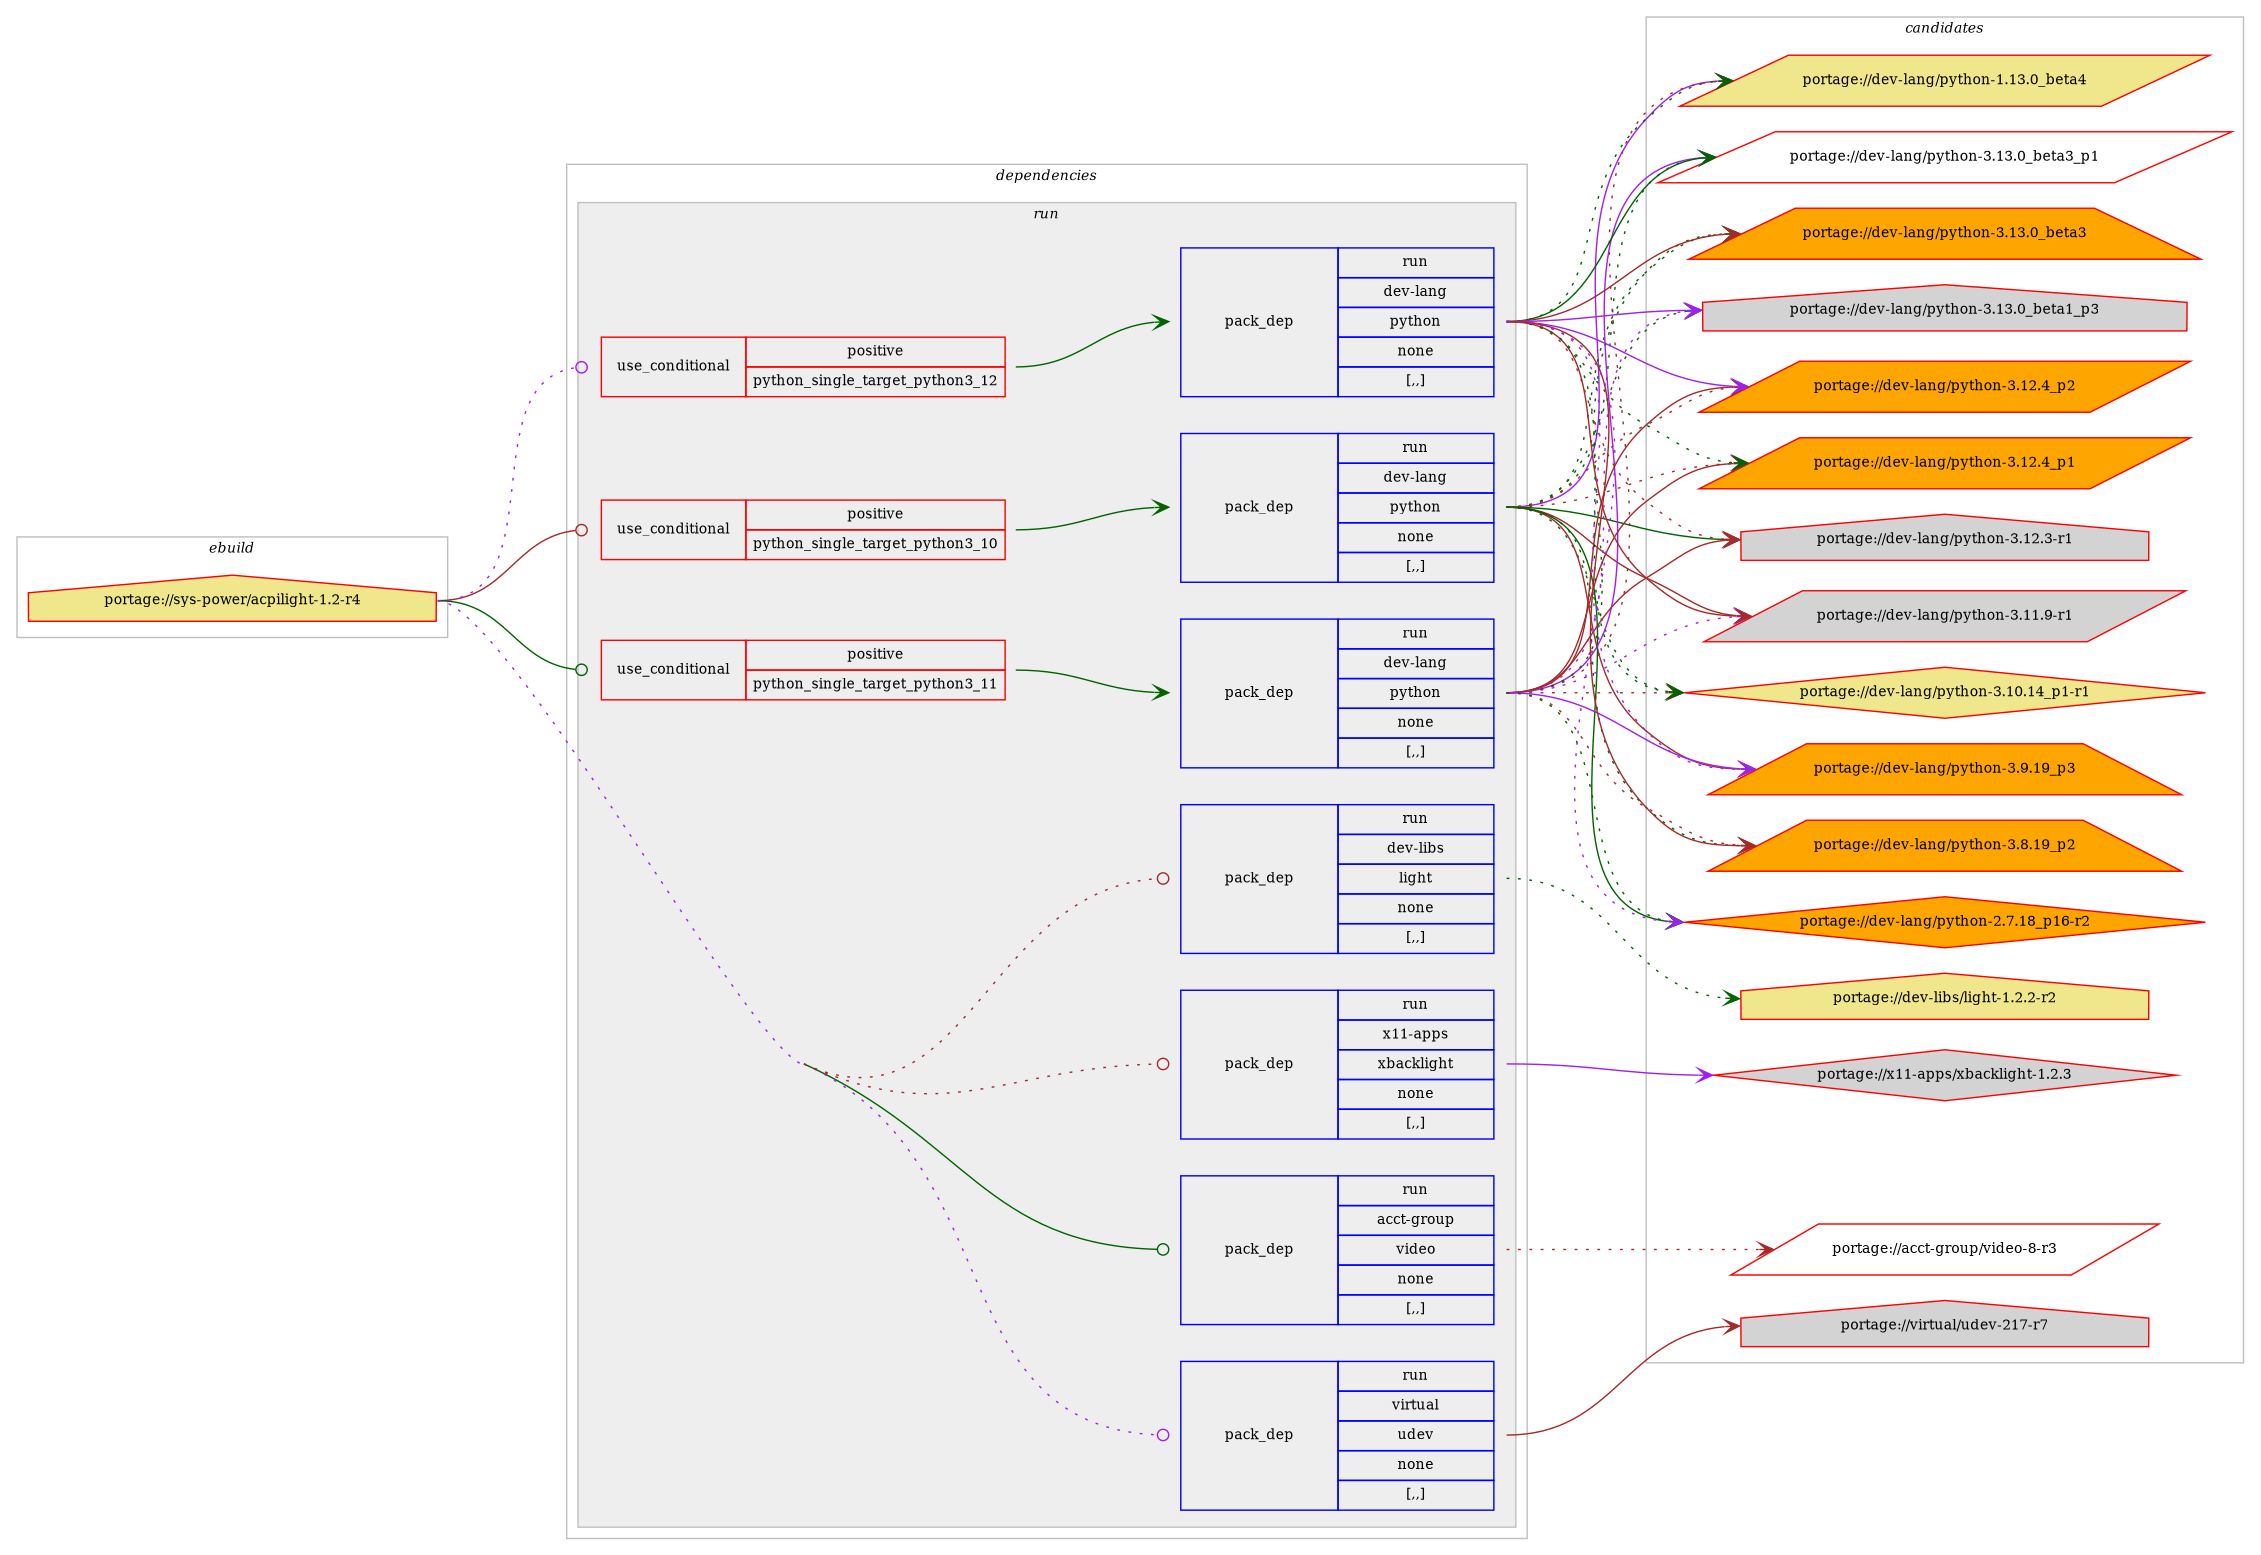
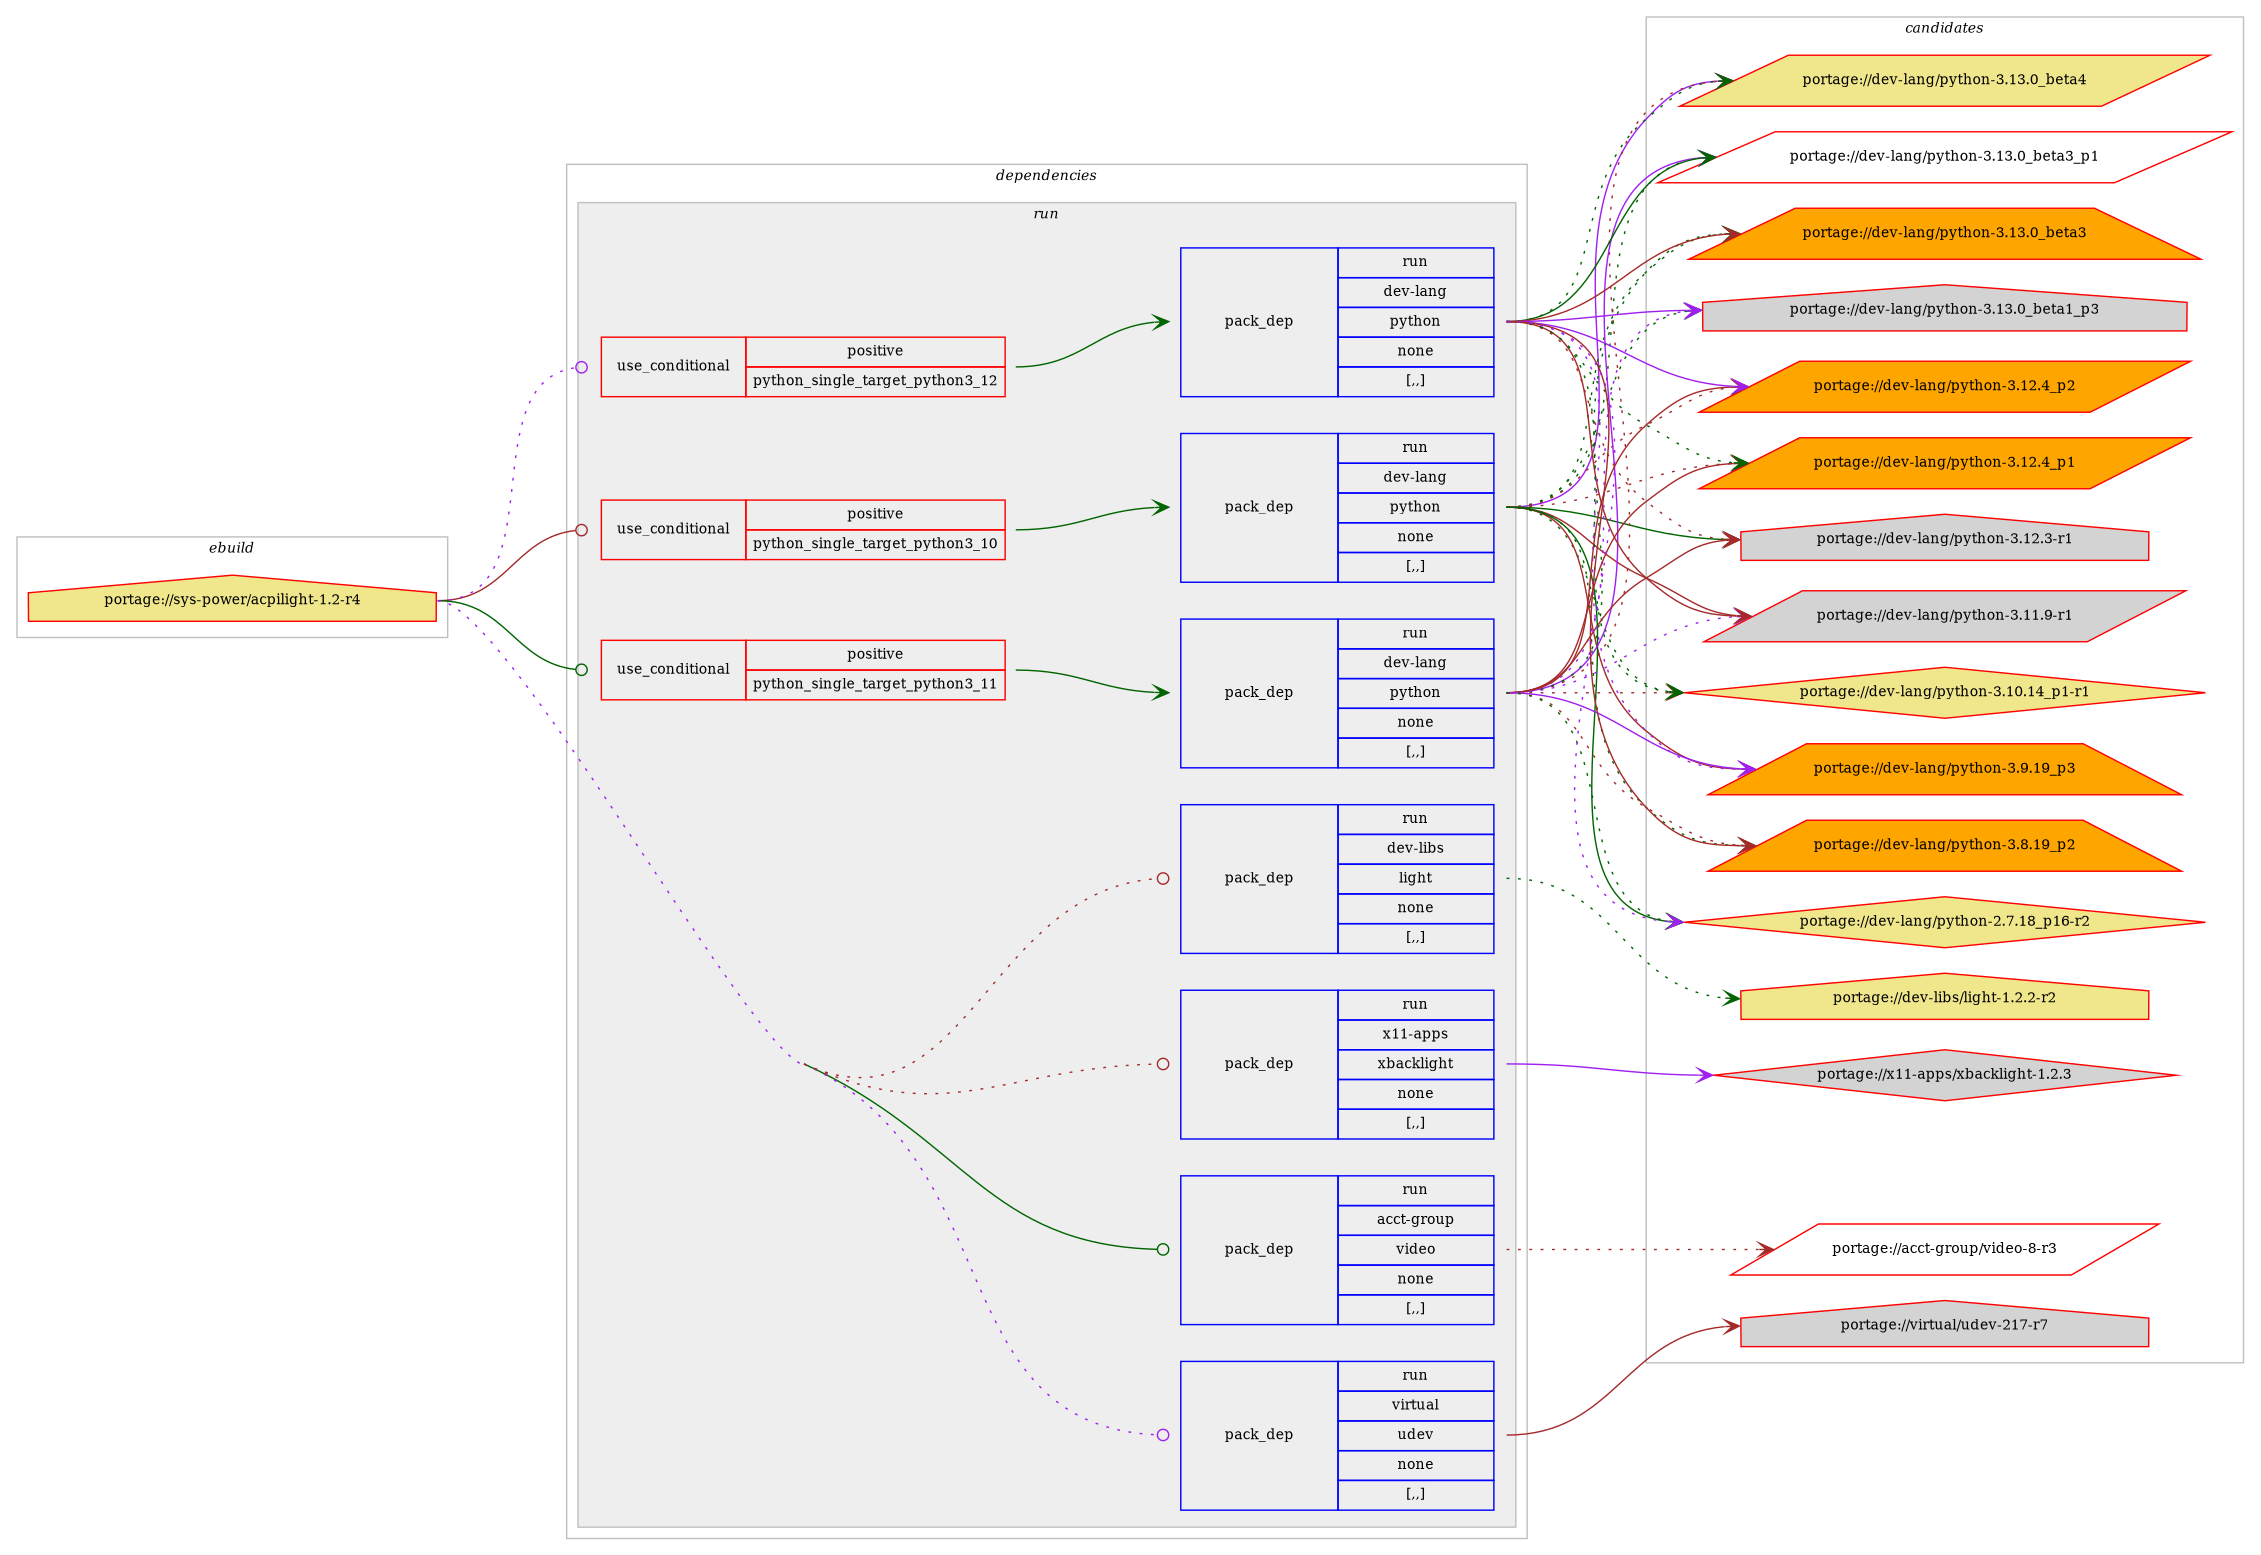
node "portage://dev-lang/python-1.13.0_beta4": label "portage://dev-lang/python-1.13.0_beta4" -> "portage://dev-lang/python-3.13.0_beta4"
node "portage://dev-lang/python-2.7.18_p16-r2": fillcolor orange -> khaki
